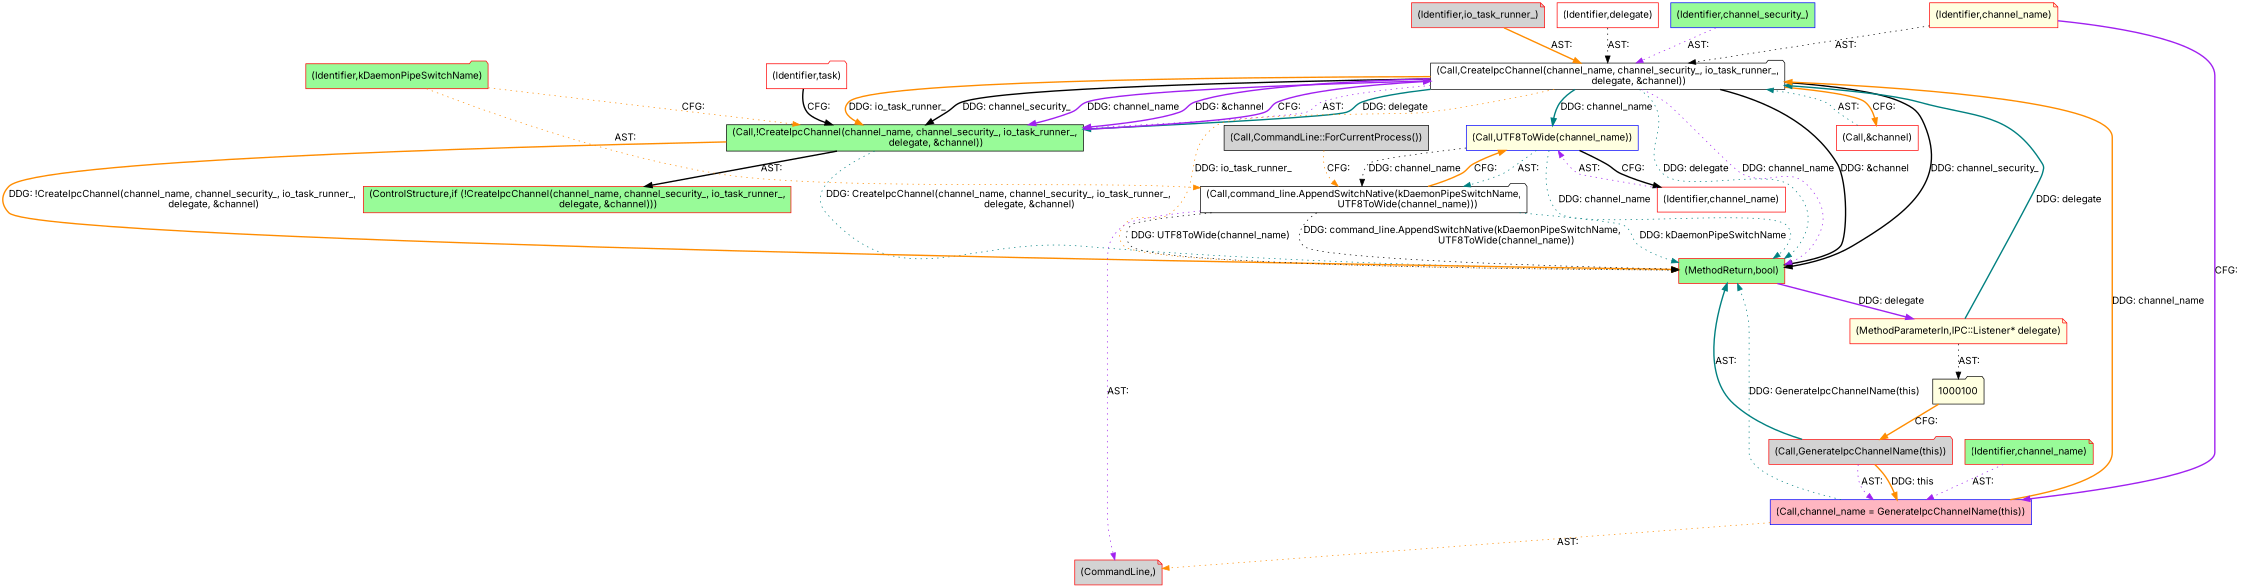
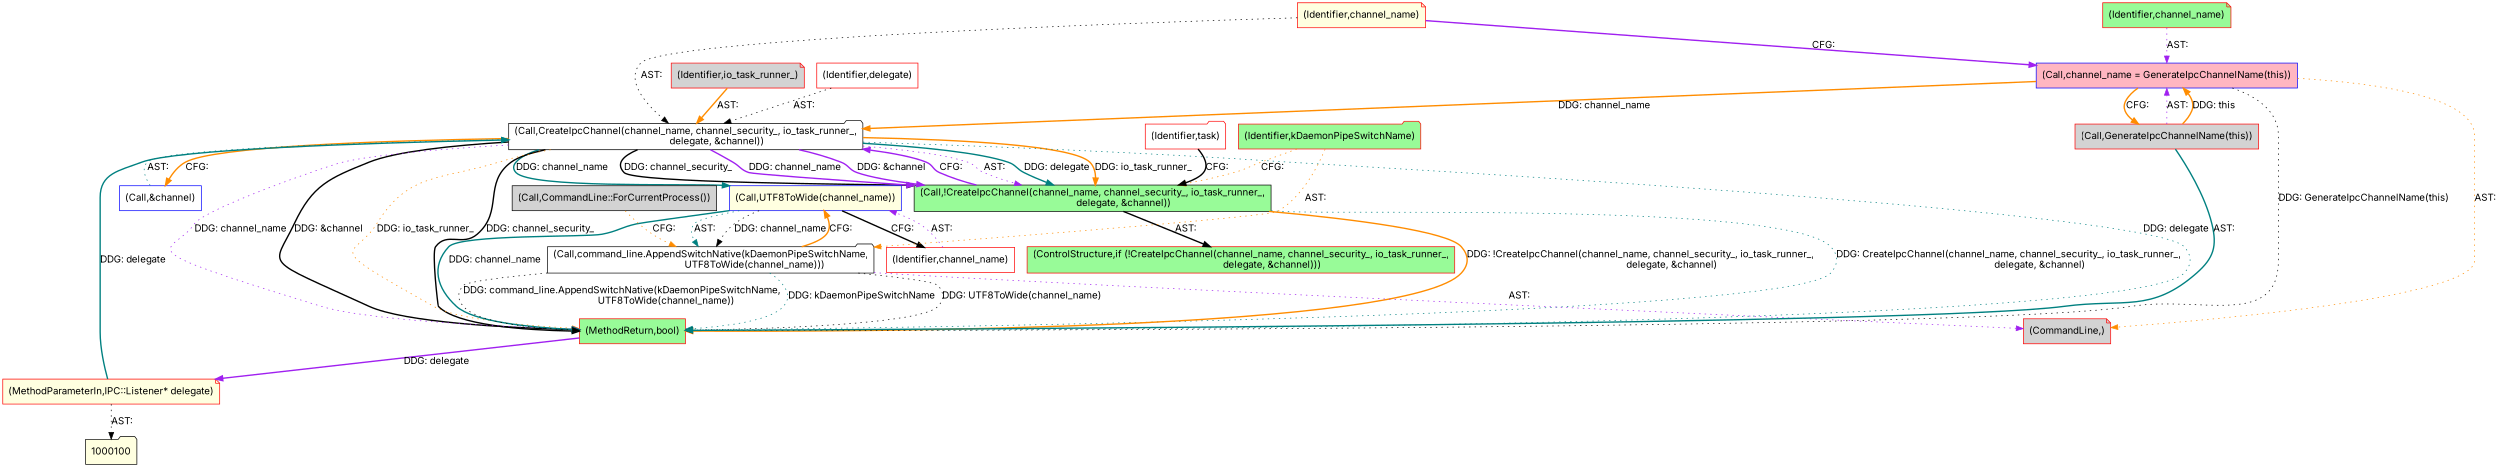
node "(Identifier,channel_security_)": removed
node "(Call,&channel)": color red -> blue
edge "(Call,UTF8ToWide(channel_name))" -> "(MethodReturn,bool)": style dotted -> bold
edge "1000100" -> "(Call,GenerateIpcChannelName(this))": now "(Call,channel_name = GenerateIpcChannelName(this))" -> "(Call,GenerateIpcChannelName(this))"
edge "(Call,channel_name = GenerateIpcChannelName(this))" -> "(MethodReturn,bool)": color teal -> black
node "(Call,GenerateIpcChannelName(this))": shape folder -> box
